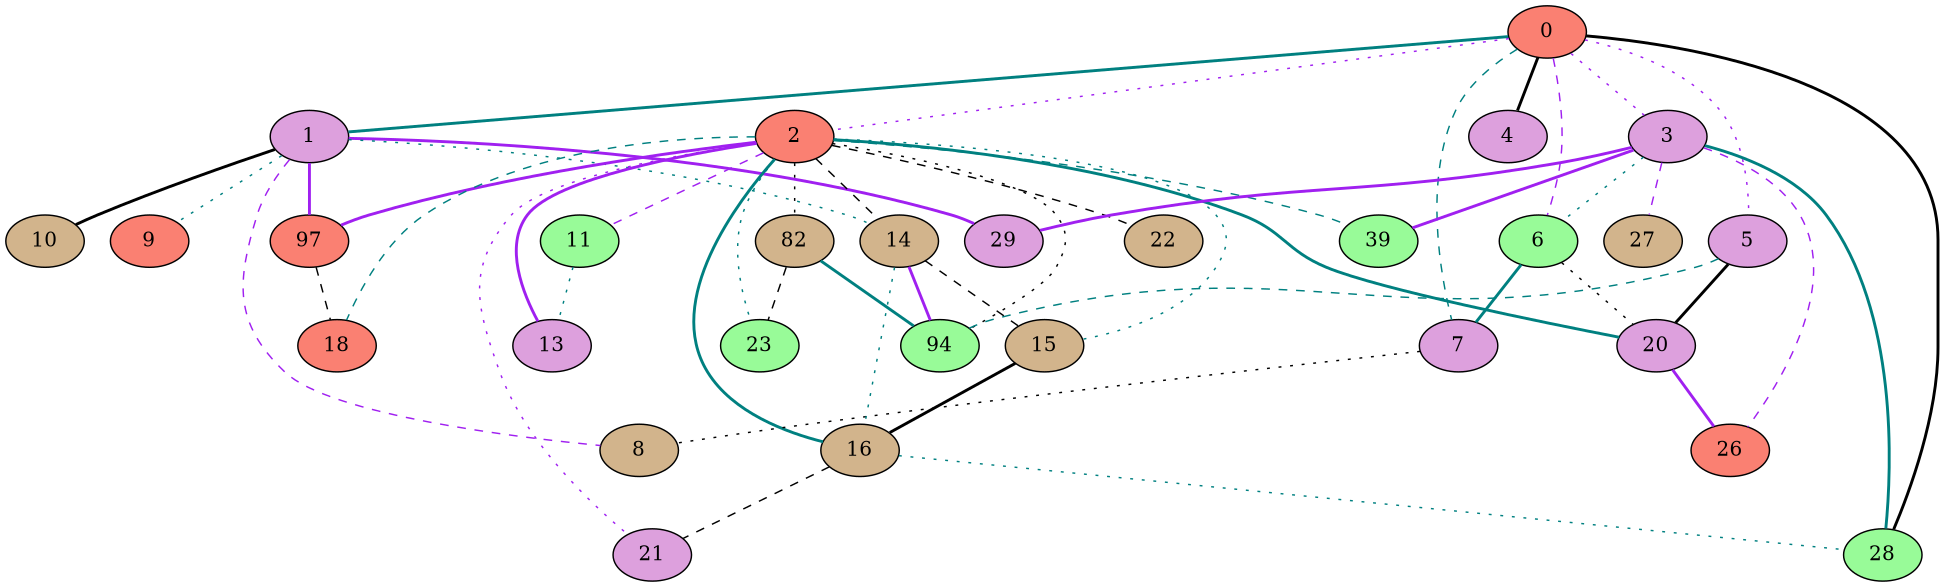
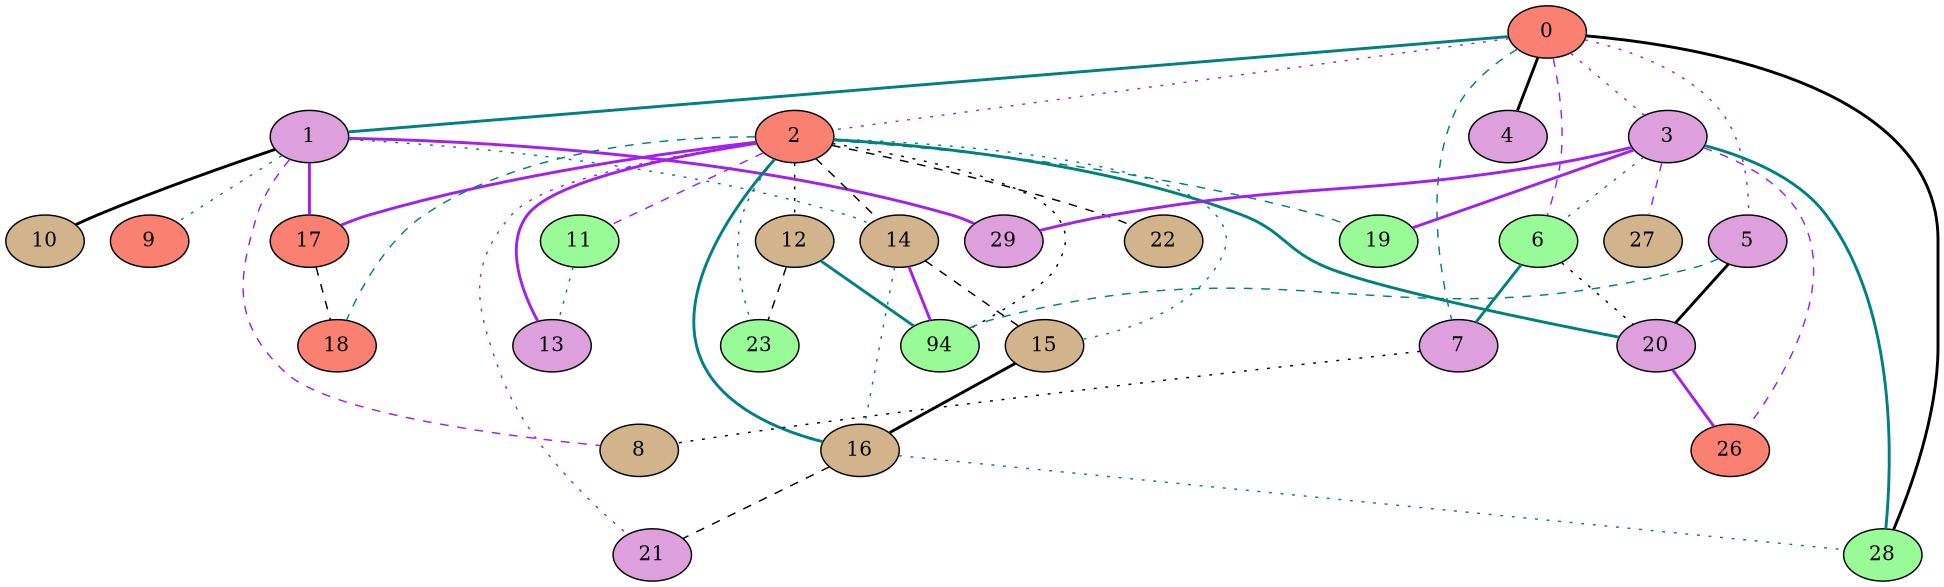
node "97": label "97" -> "17"
node "82": label "82" -> "12"
node "39": label "39" -> "19"
